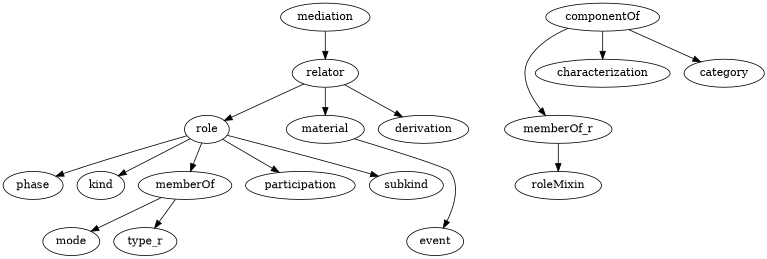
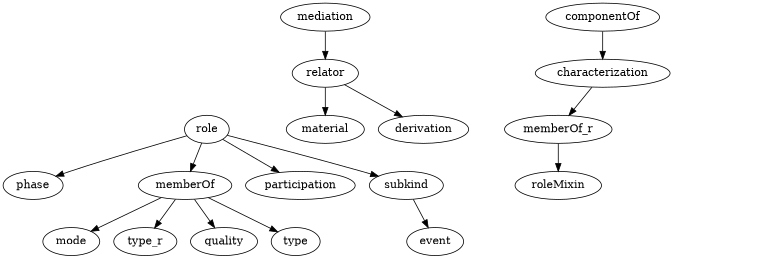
edge "componentOf" -> "memberOf_r": now "characterization" -> "memberOf_r"
node "category": removed
edge "relator" -> "role": removed
edge "material" -> "event": now "subkind" -> "event"
node "kind": removed
node "quality": added
node "type": added
